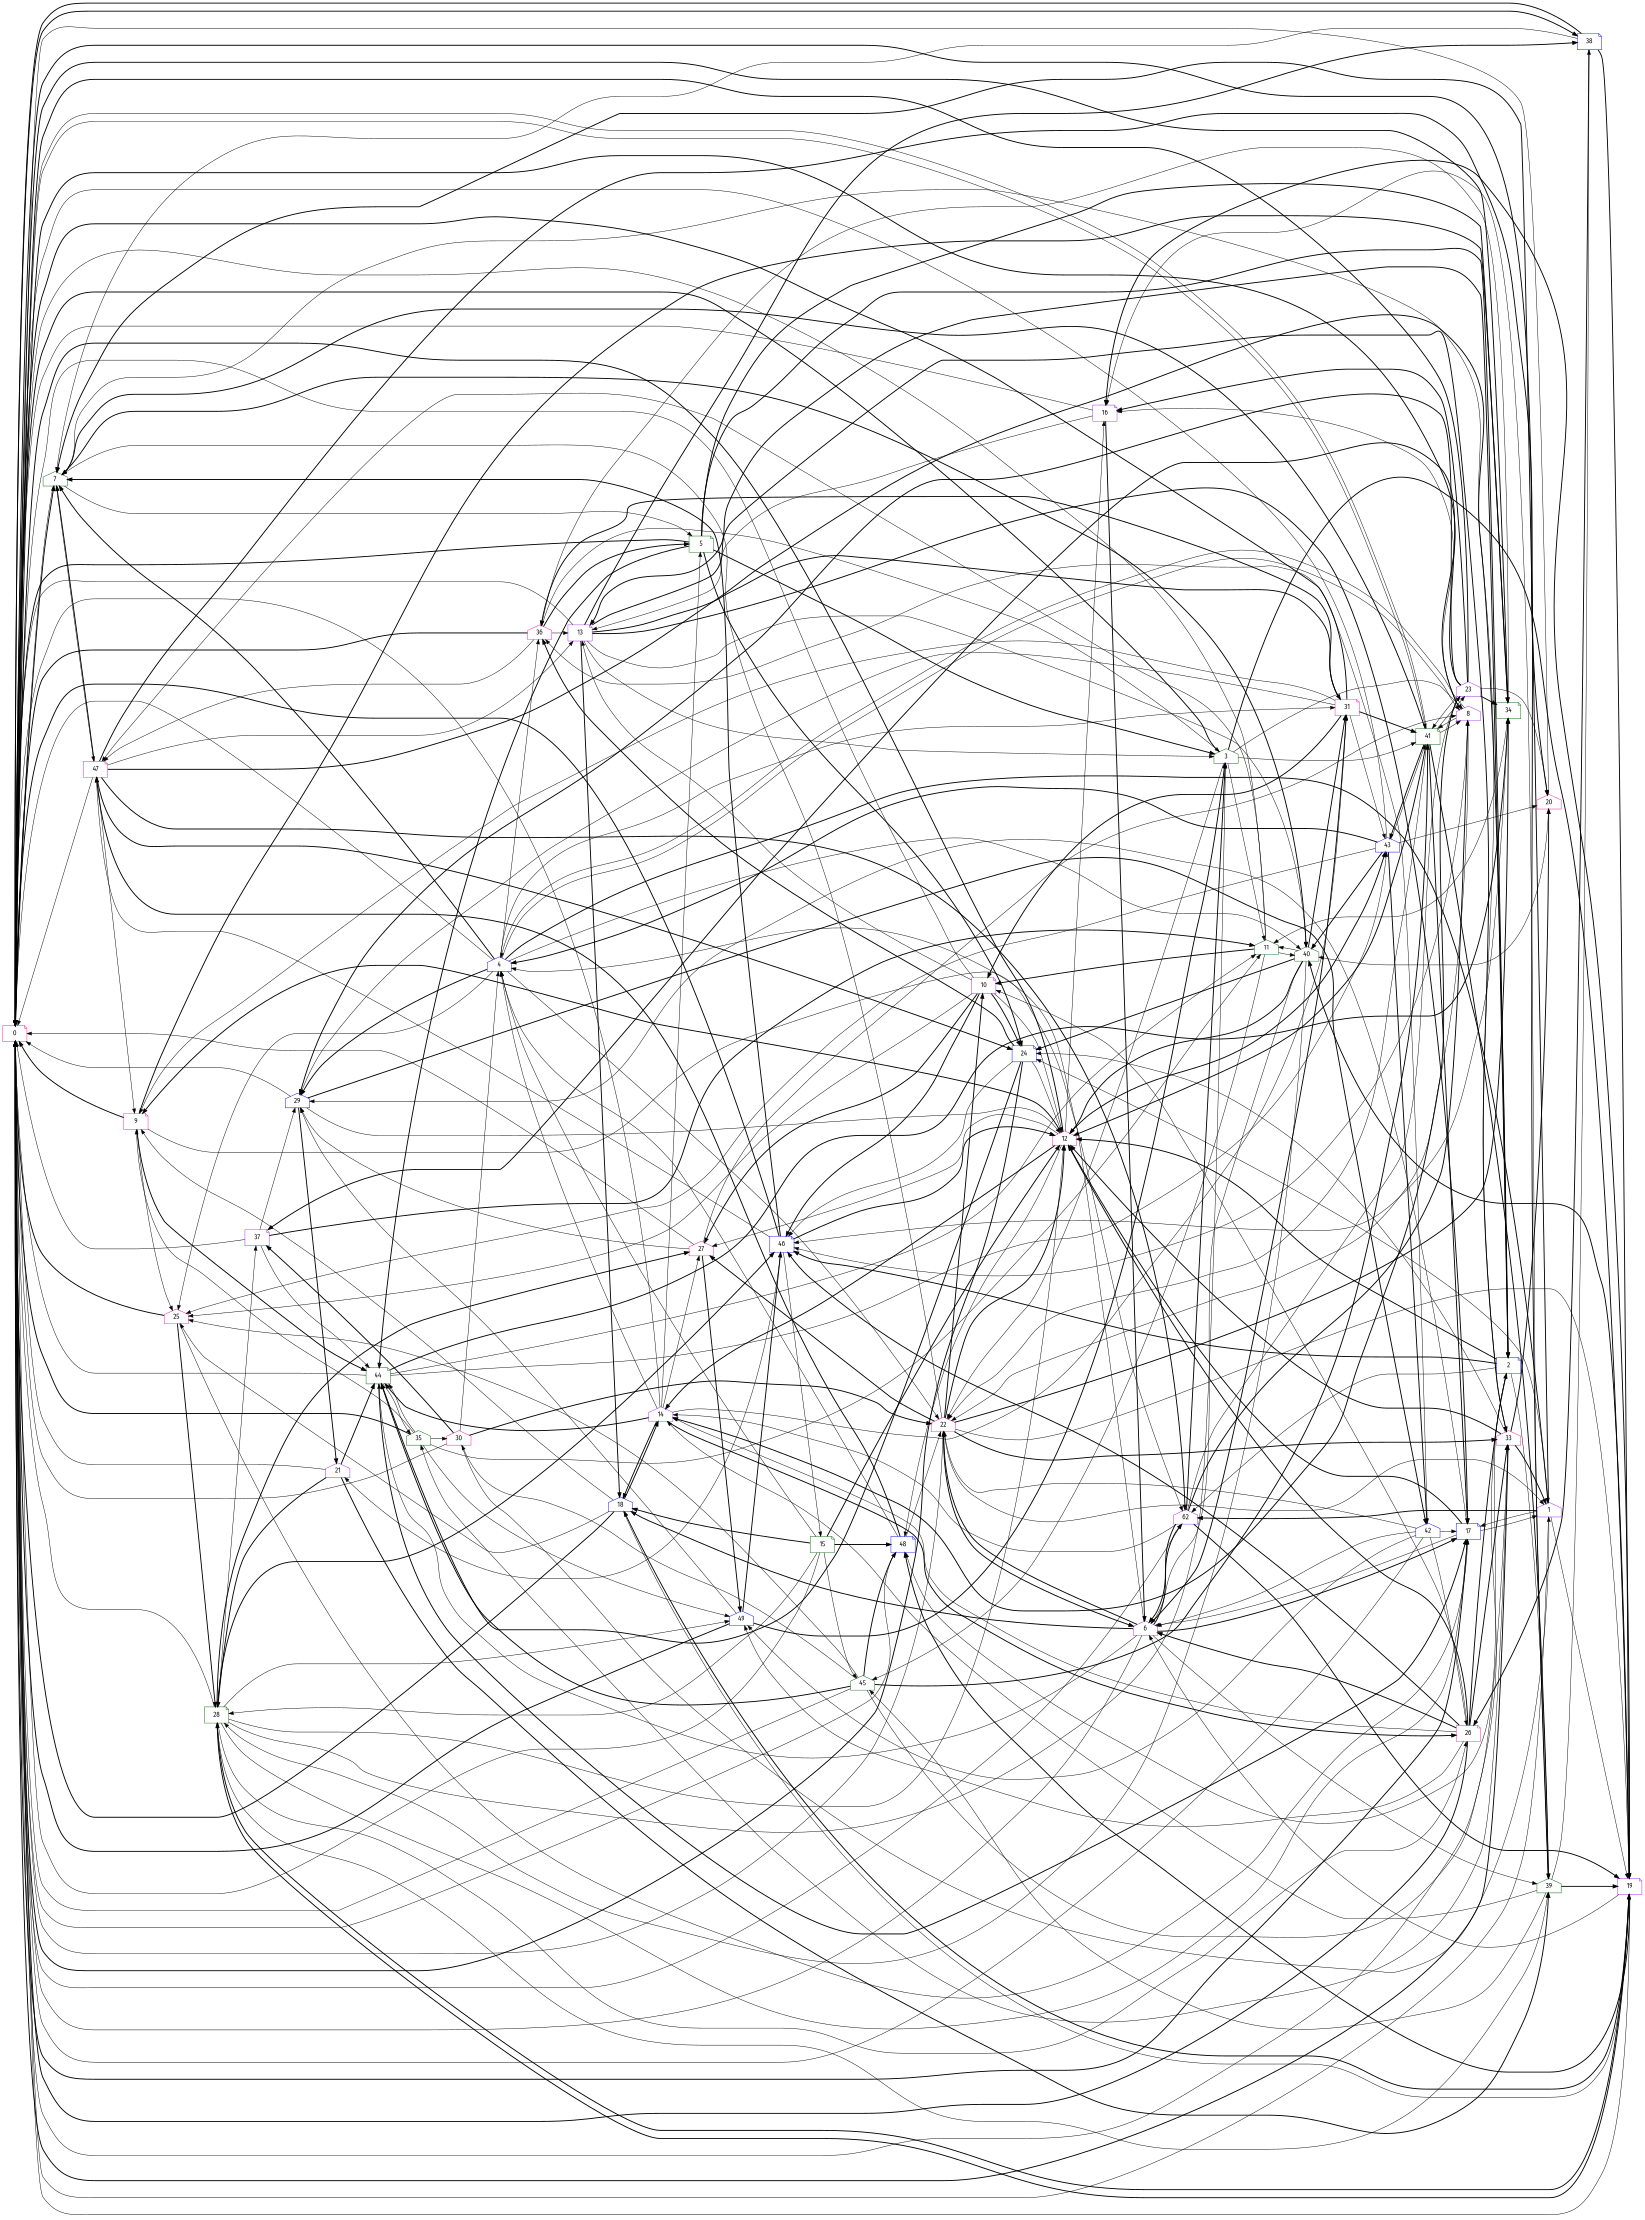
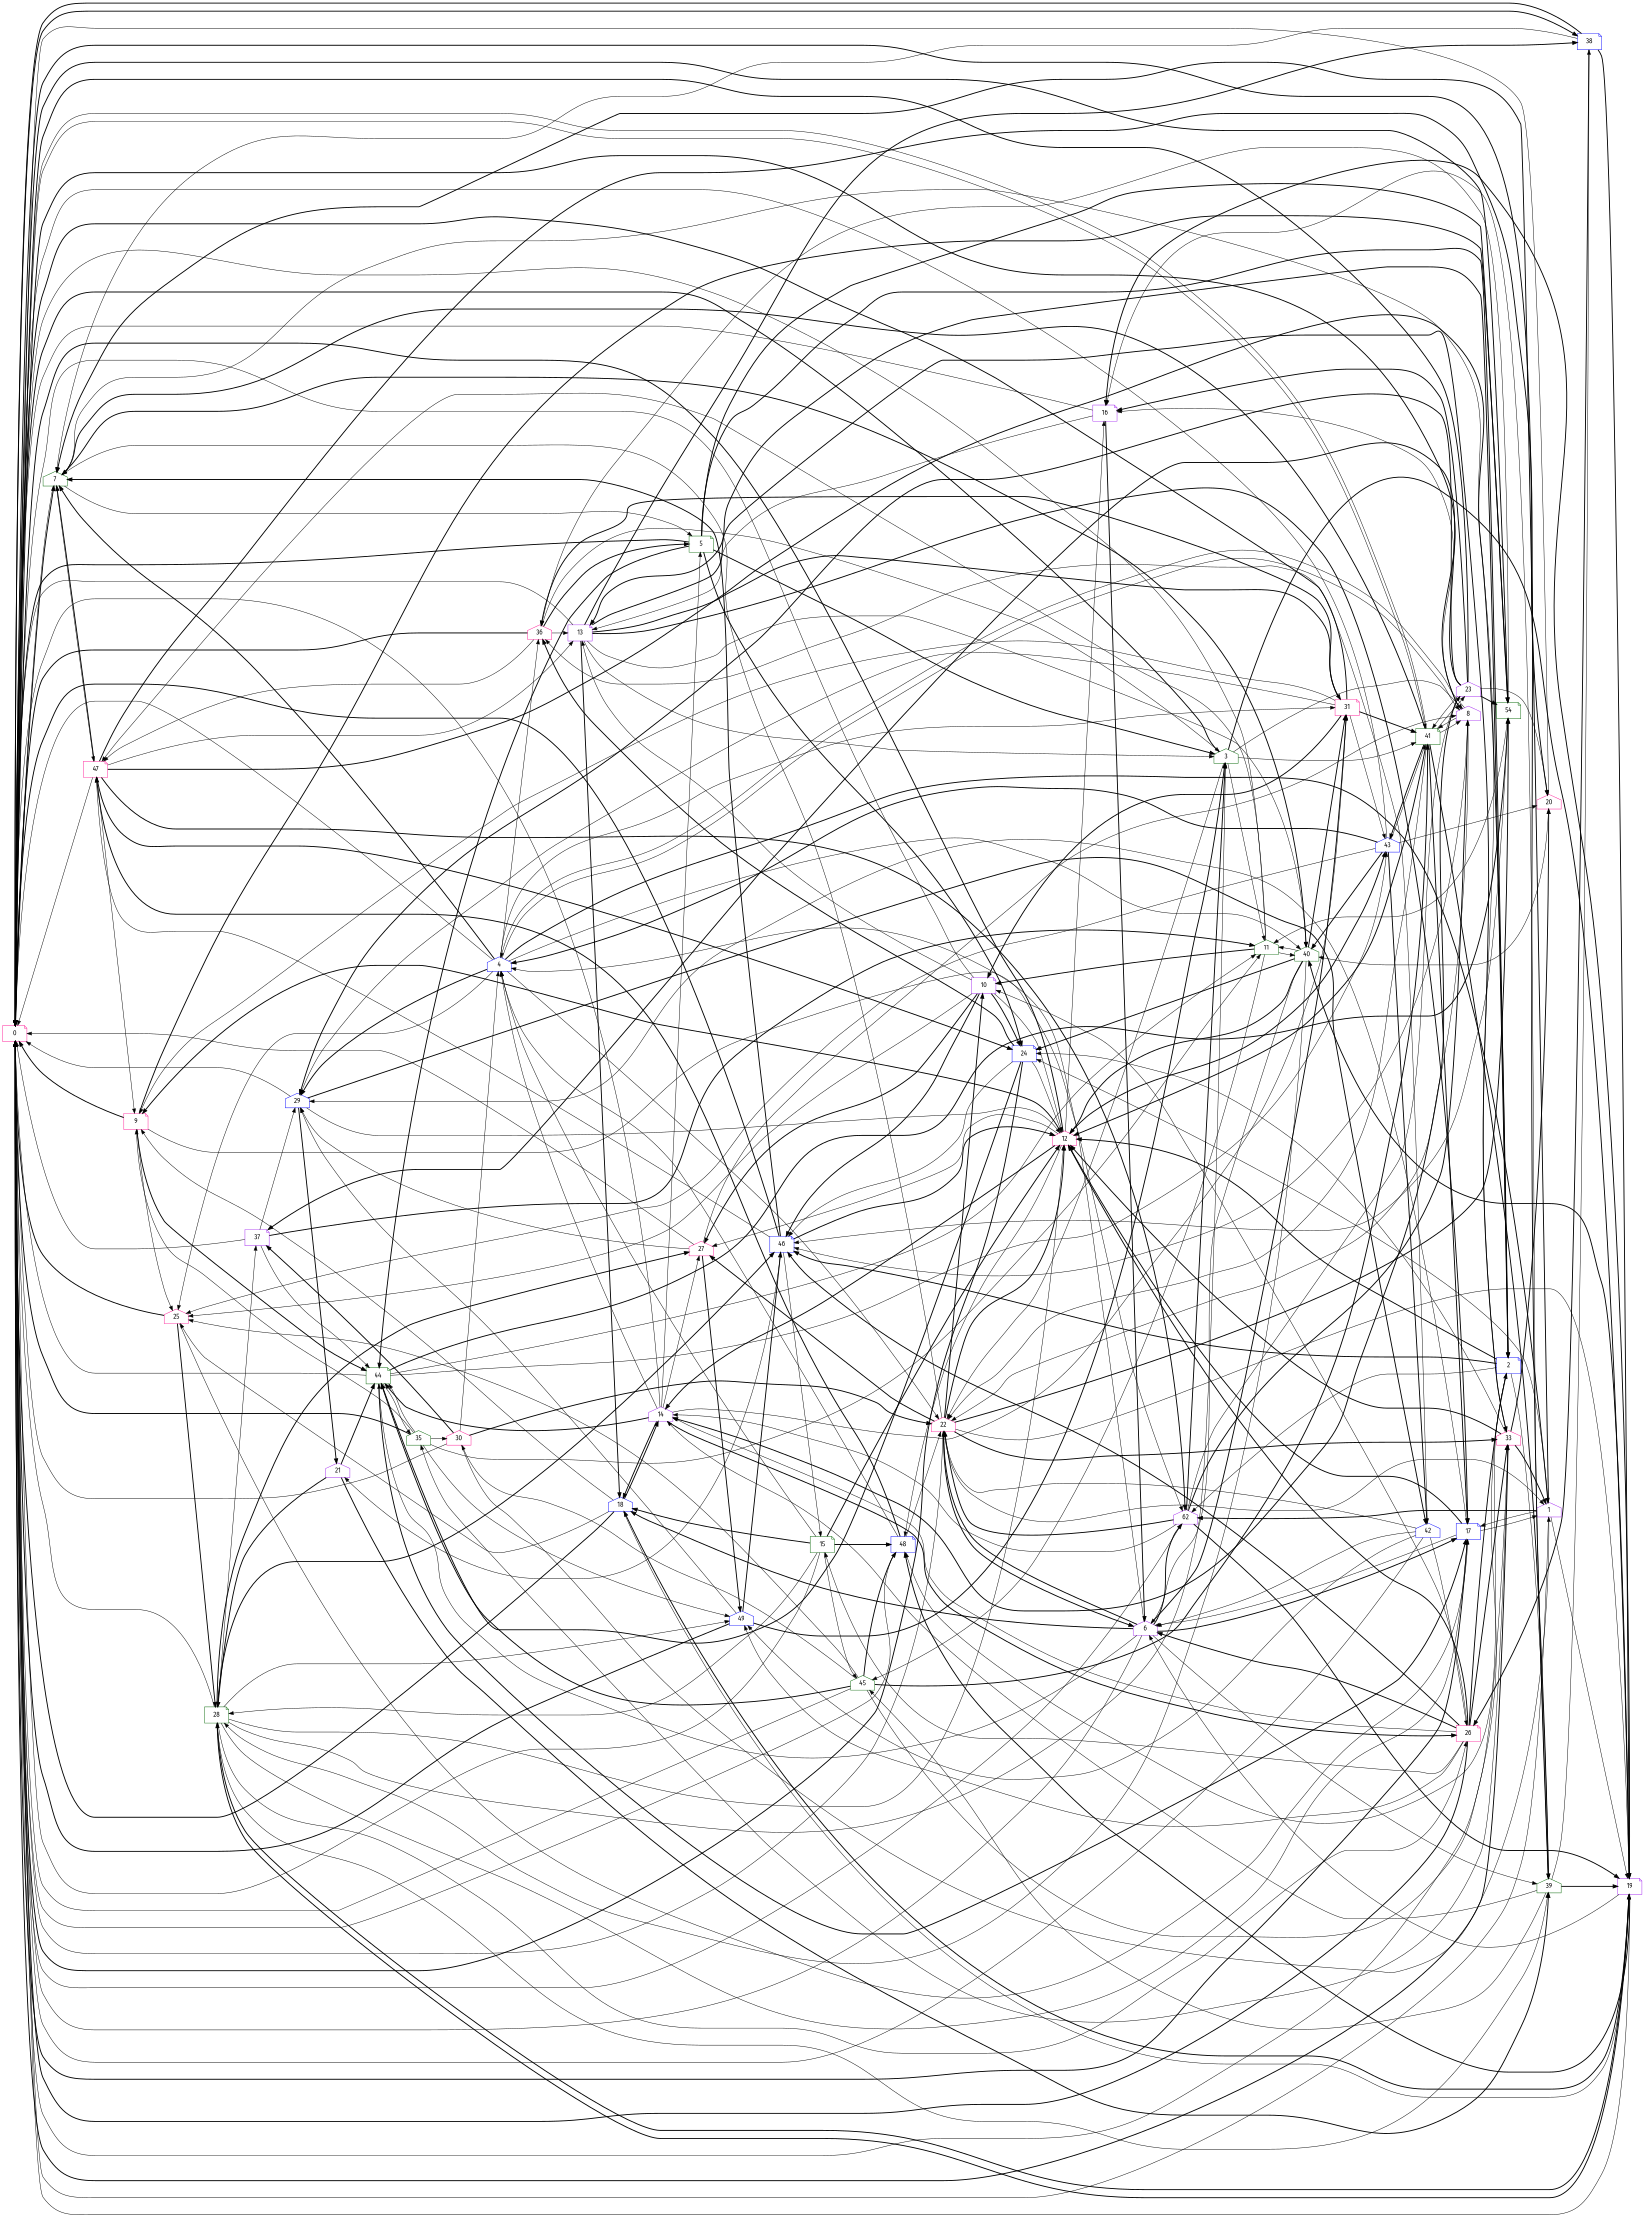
node "34": label "34" -> "54"
edge "21" -> "0": removed
edge "42" -> "17": removed
edge "62" -> "6": now "62" -> "22"
edge "26" -> "15": added
